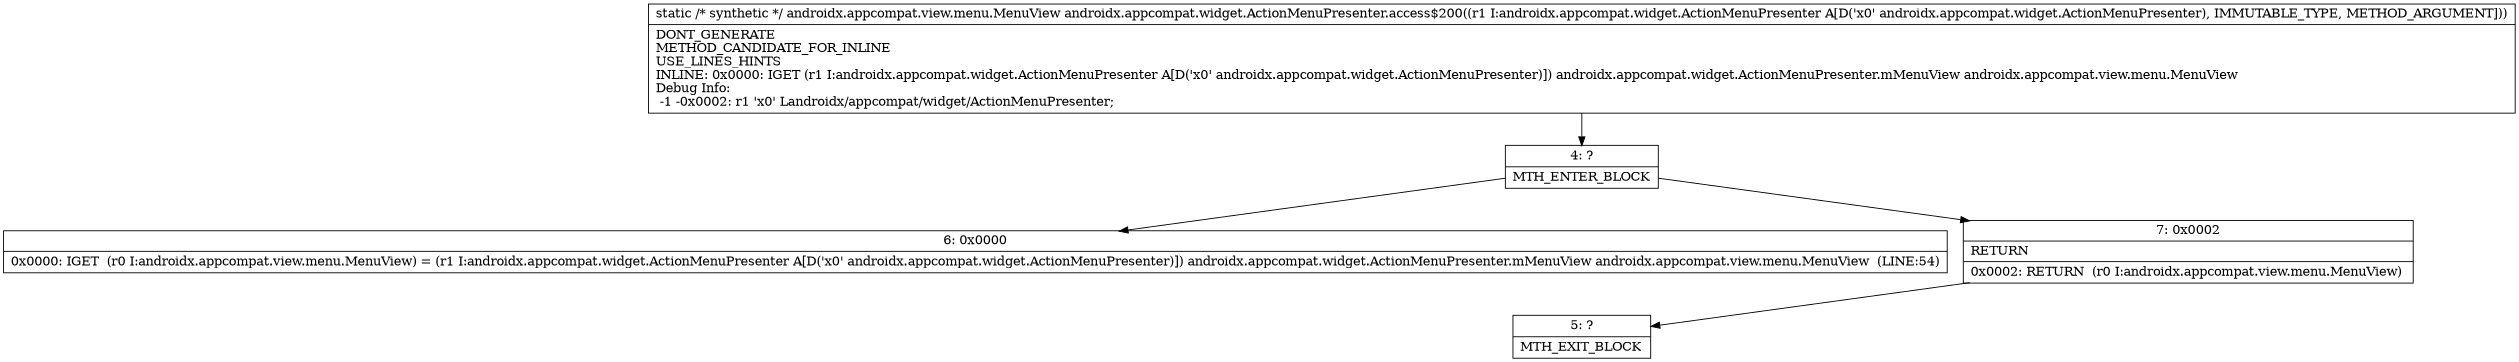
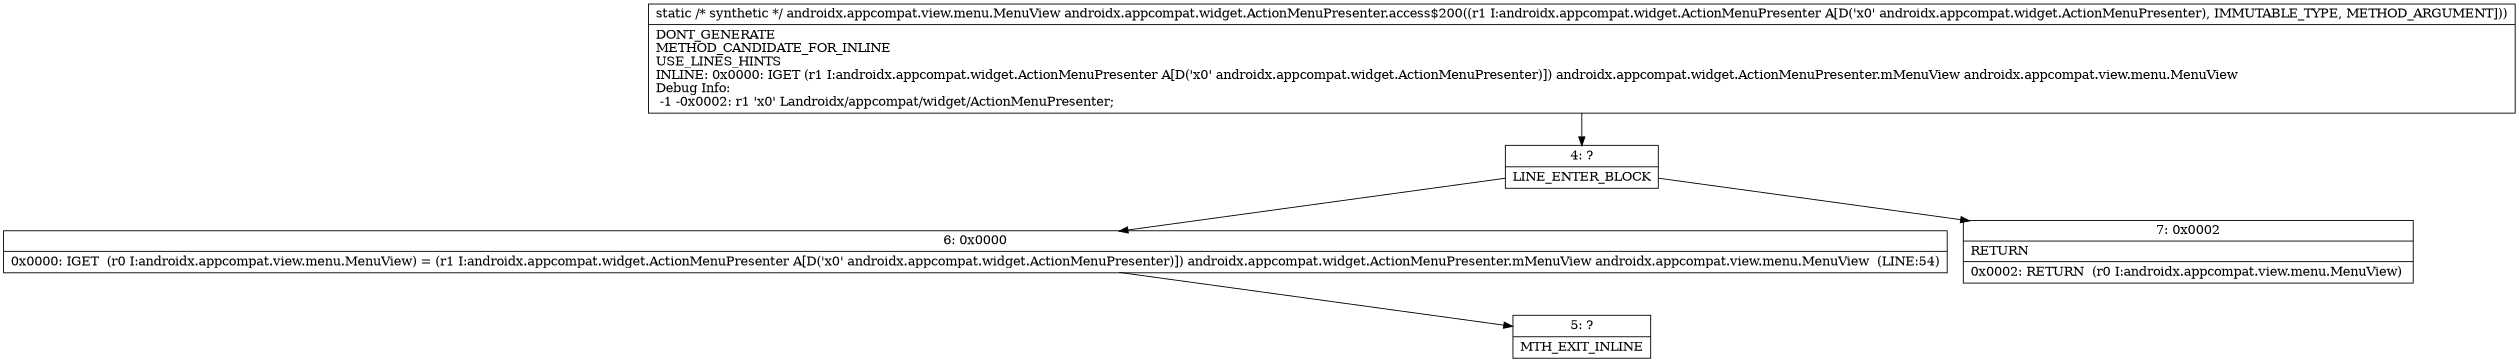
node "4: ?": text "MTH_ENTER_BLOCK" -> "LINE_ENTER_BLOCK"
edge "7: 0x0002" -> "5: ?": now "6: 0x0000" -> "5: ?"
node "5: ?": text "MTH_EXIT_BLOCK" -> "MTH_EXIT_INLINE"
